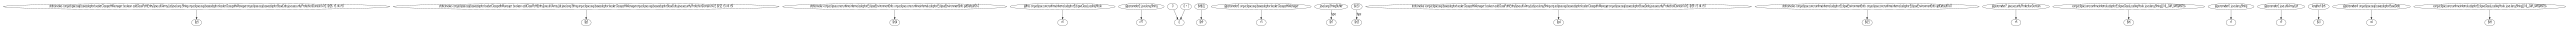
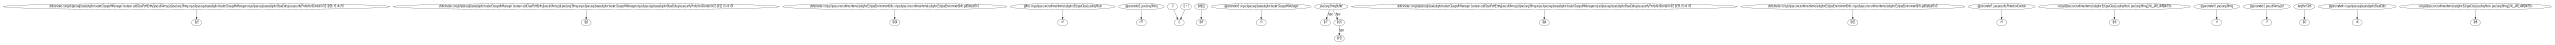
edge "java.lang.StringBuffer" -> "$r20": added, label "type"
